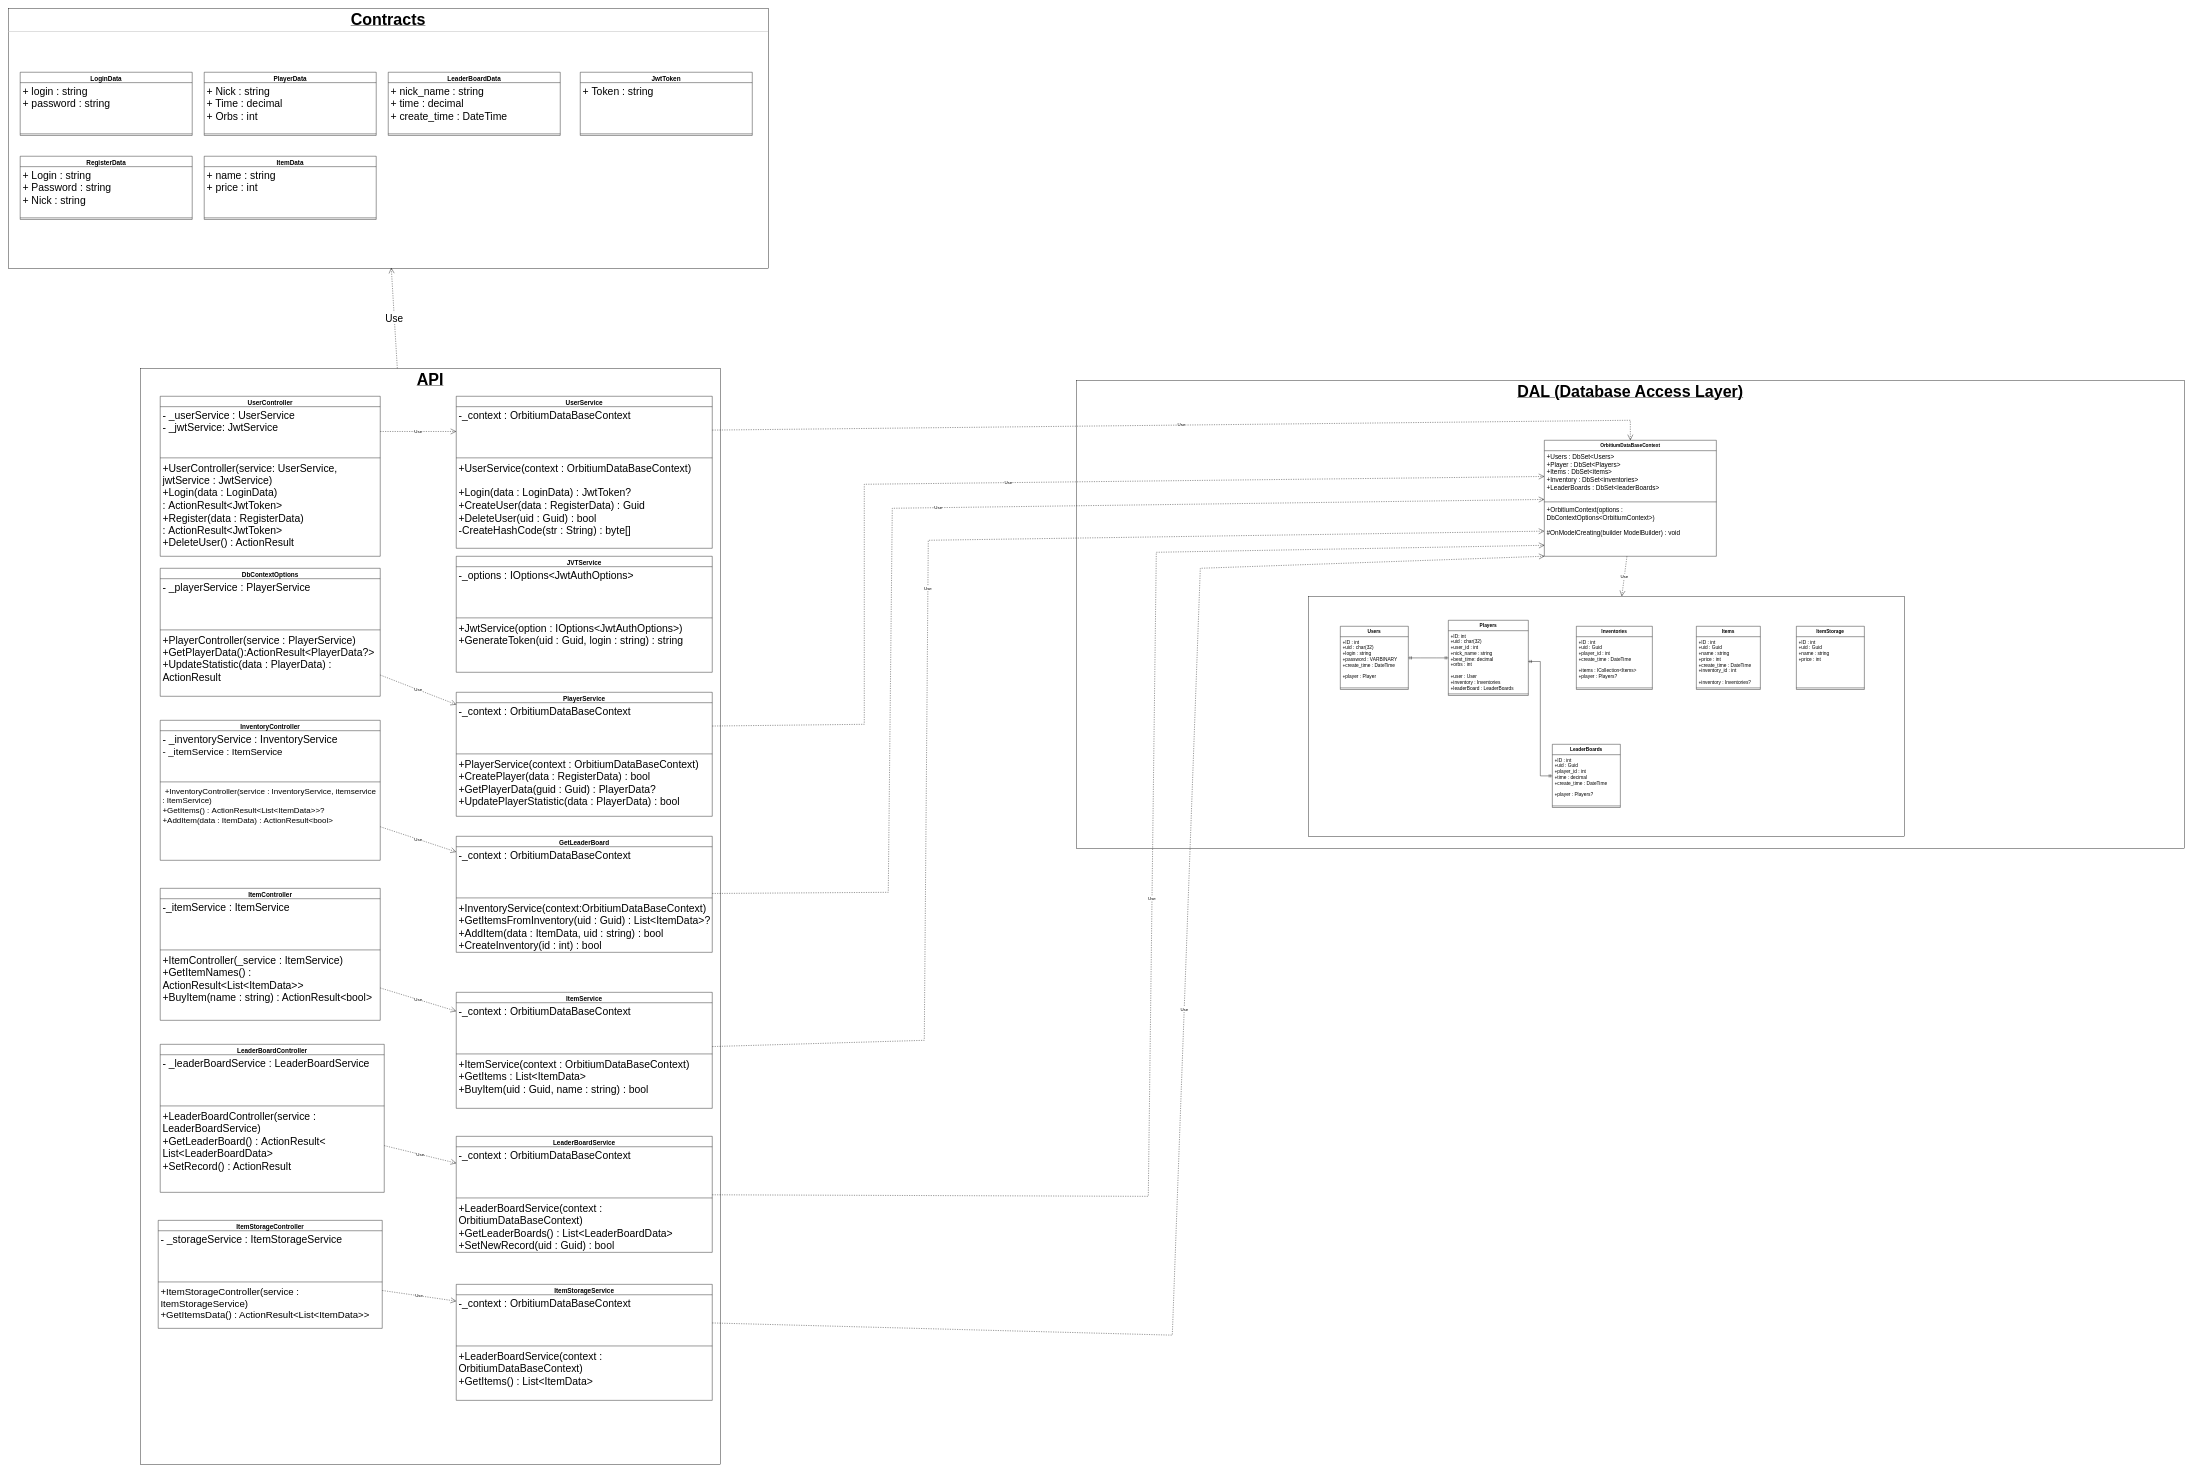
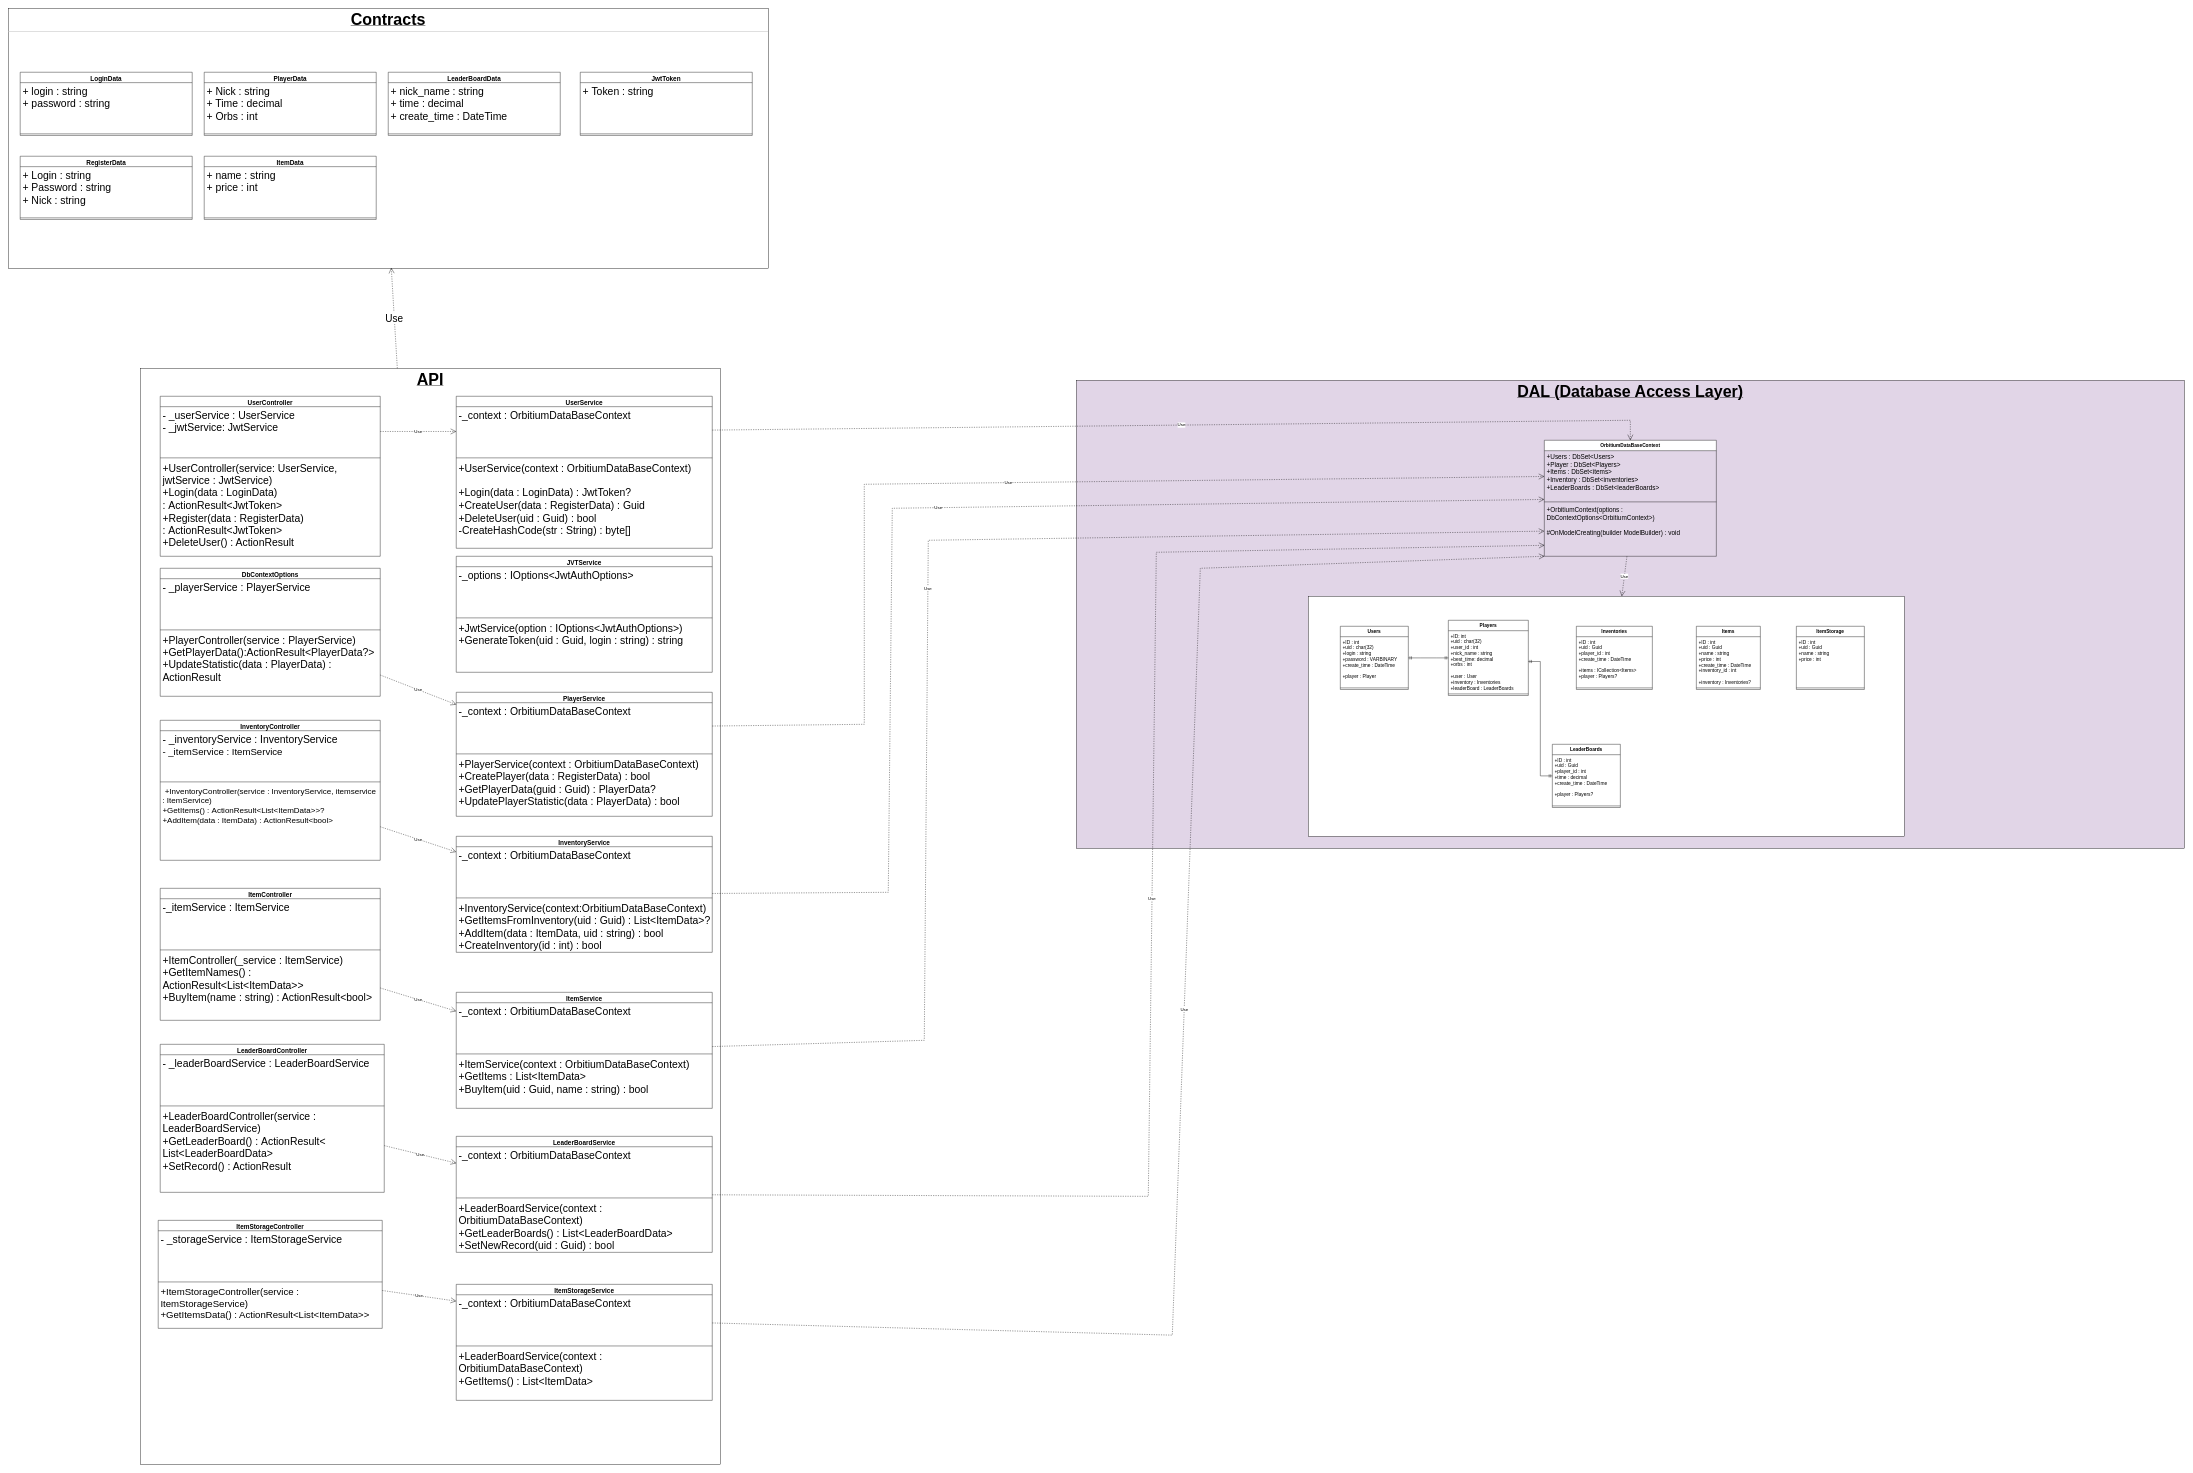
node "DAL (Database Access Layer)": fillcolor #ffffff -> #e1d5e7
node "GetLeaderBoard": label "GetLeaderBoard" -> "InventoryService"
